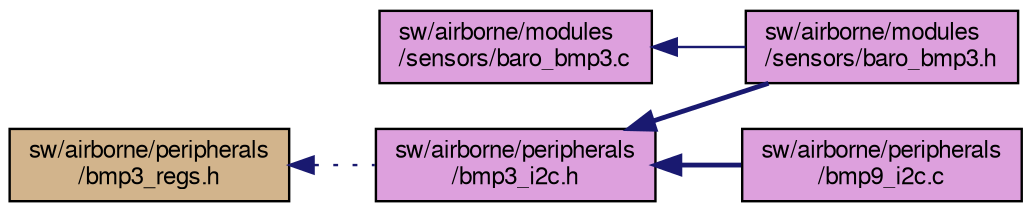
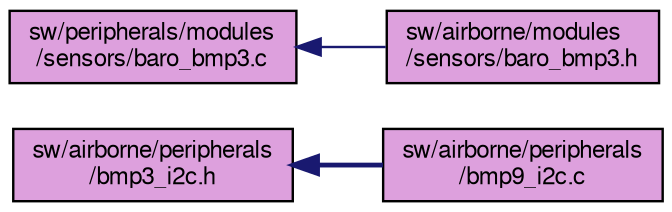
node "sw/airborne/modules /sensors/baro_bmp3.c": label "sw/airborne/modules /sensors/baro_bmp3.c" -> "sw/peripherals/modules /sensors/baro_bmp3.c"
edge "sw/airborne/modules /sensors/baro_bmp3.h" -> "sw/airborne/peripherals /bmp3_i2c.h": removed
node "sw/airborne/peripherals /bmp3_regs.h": removed
